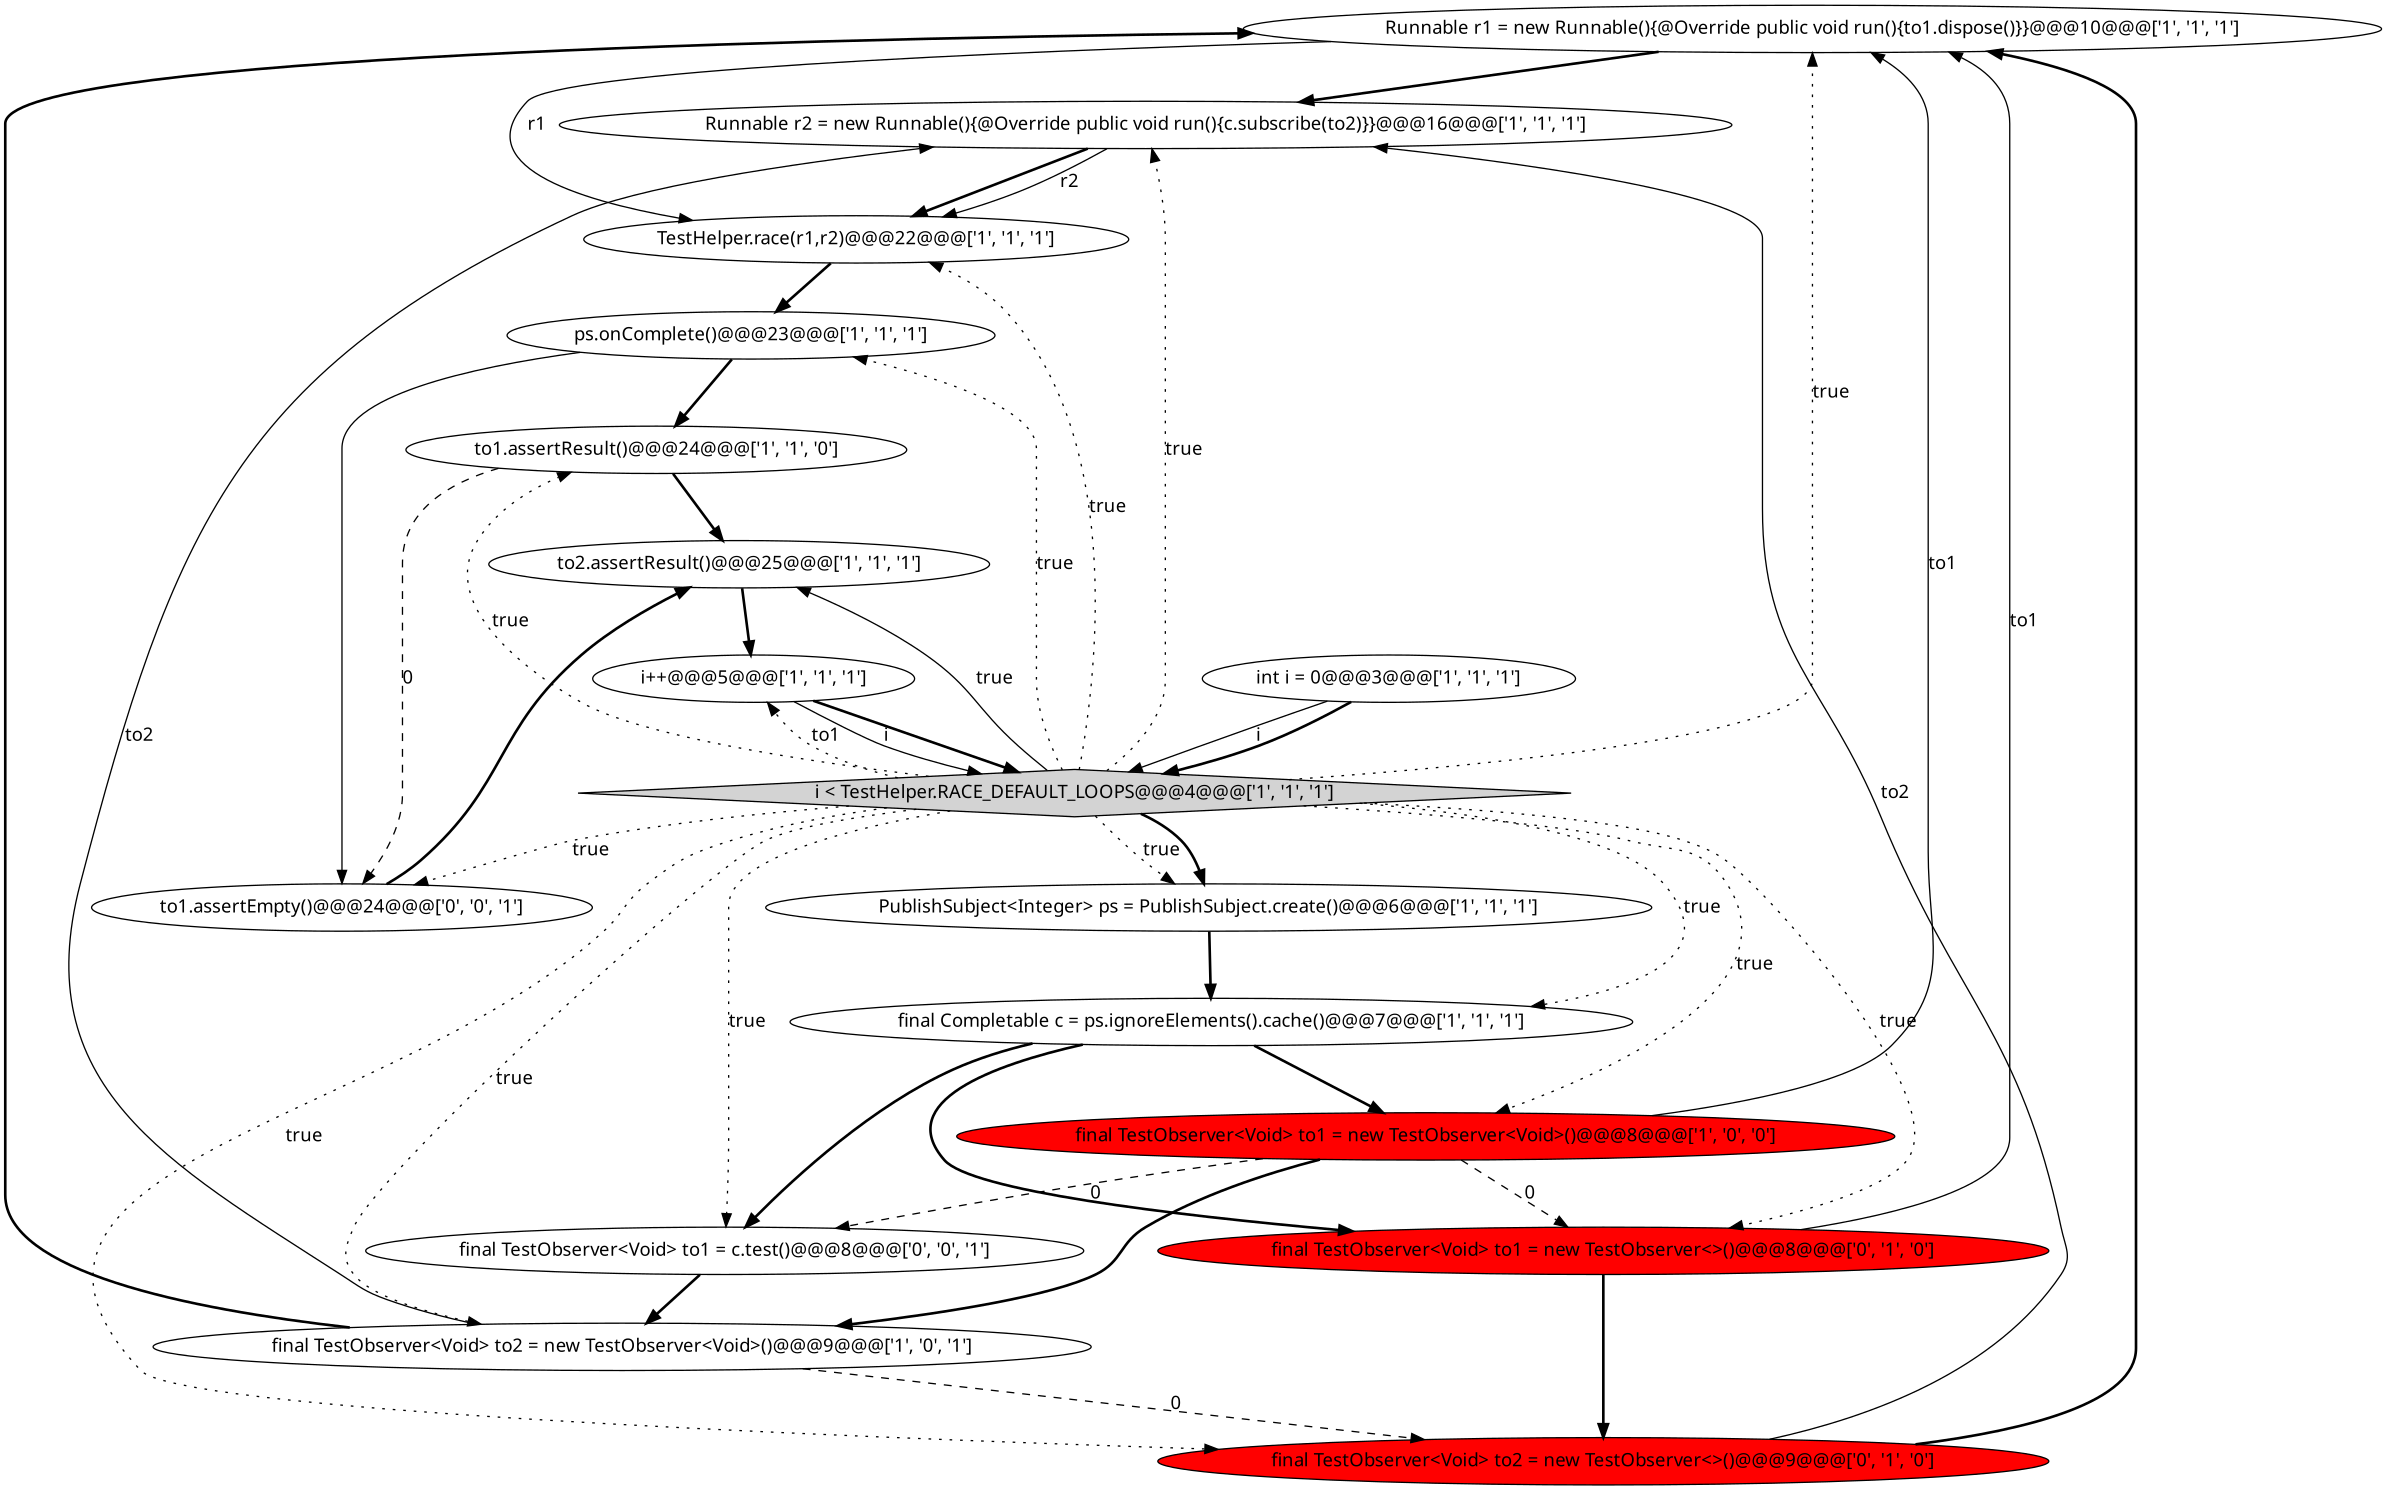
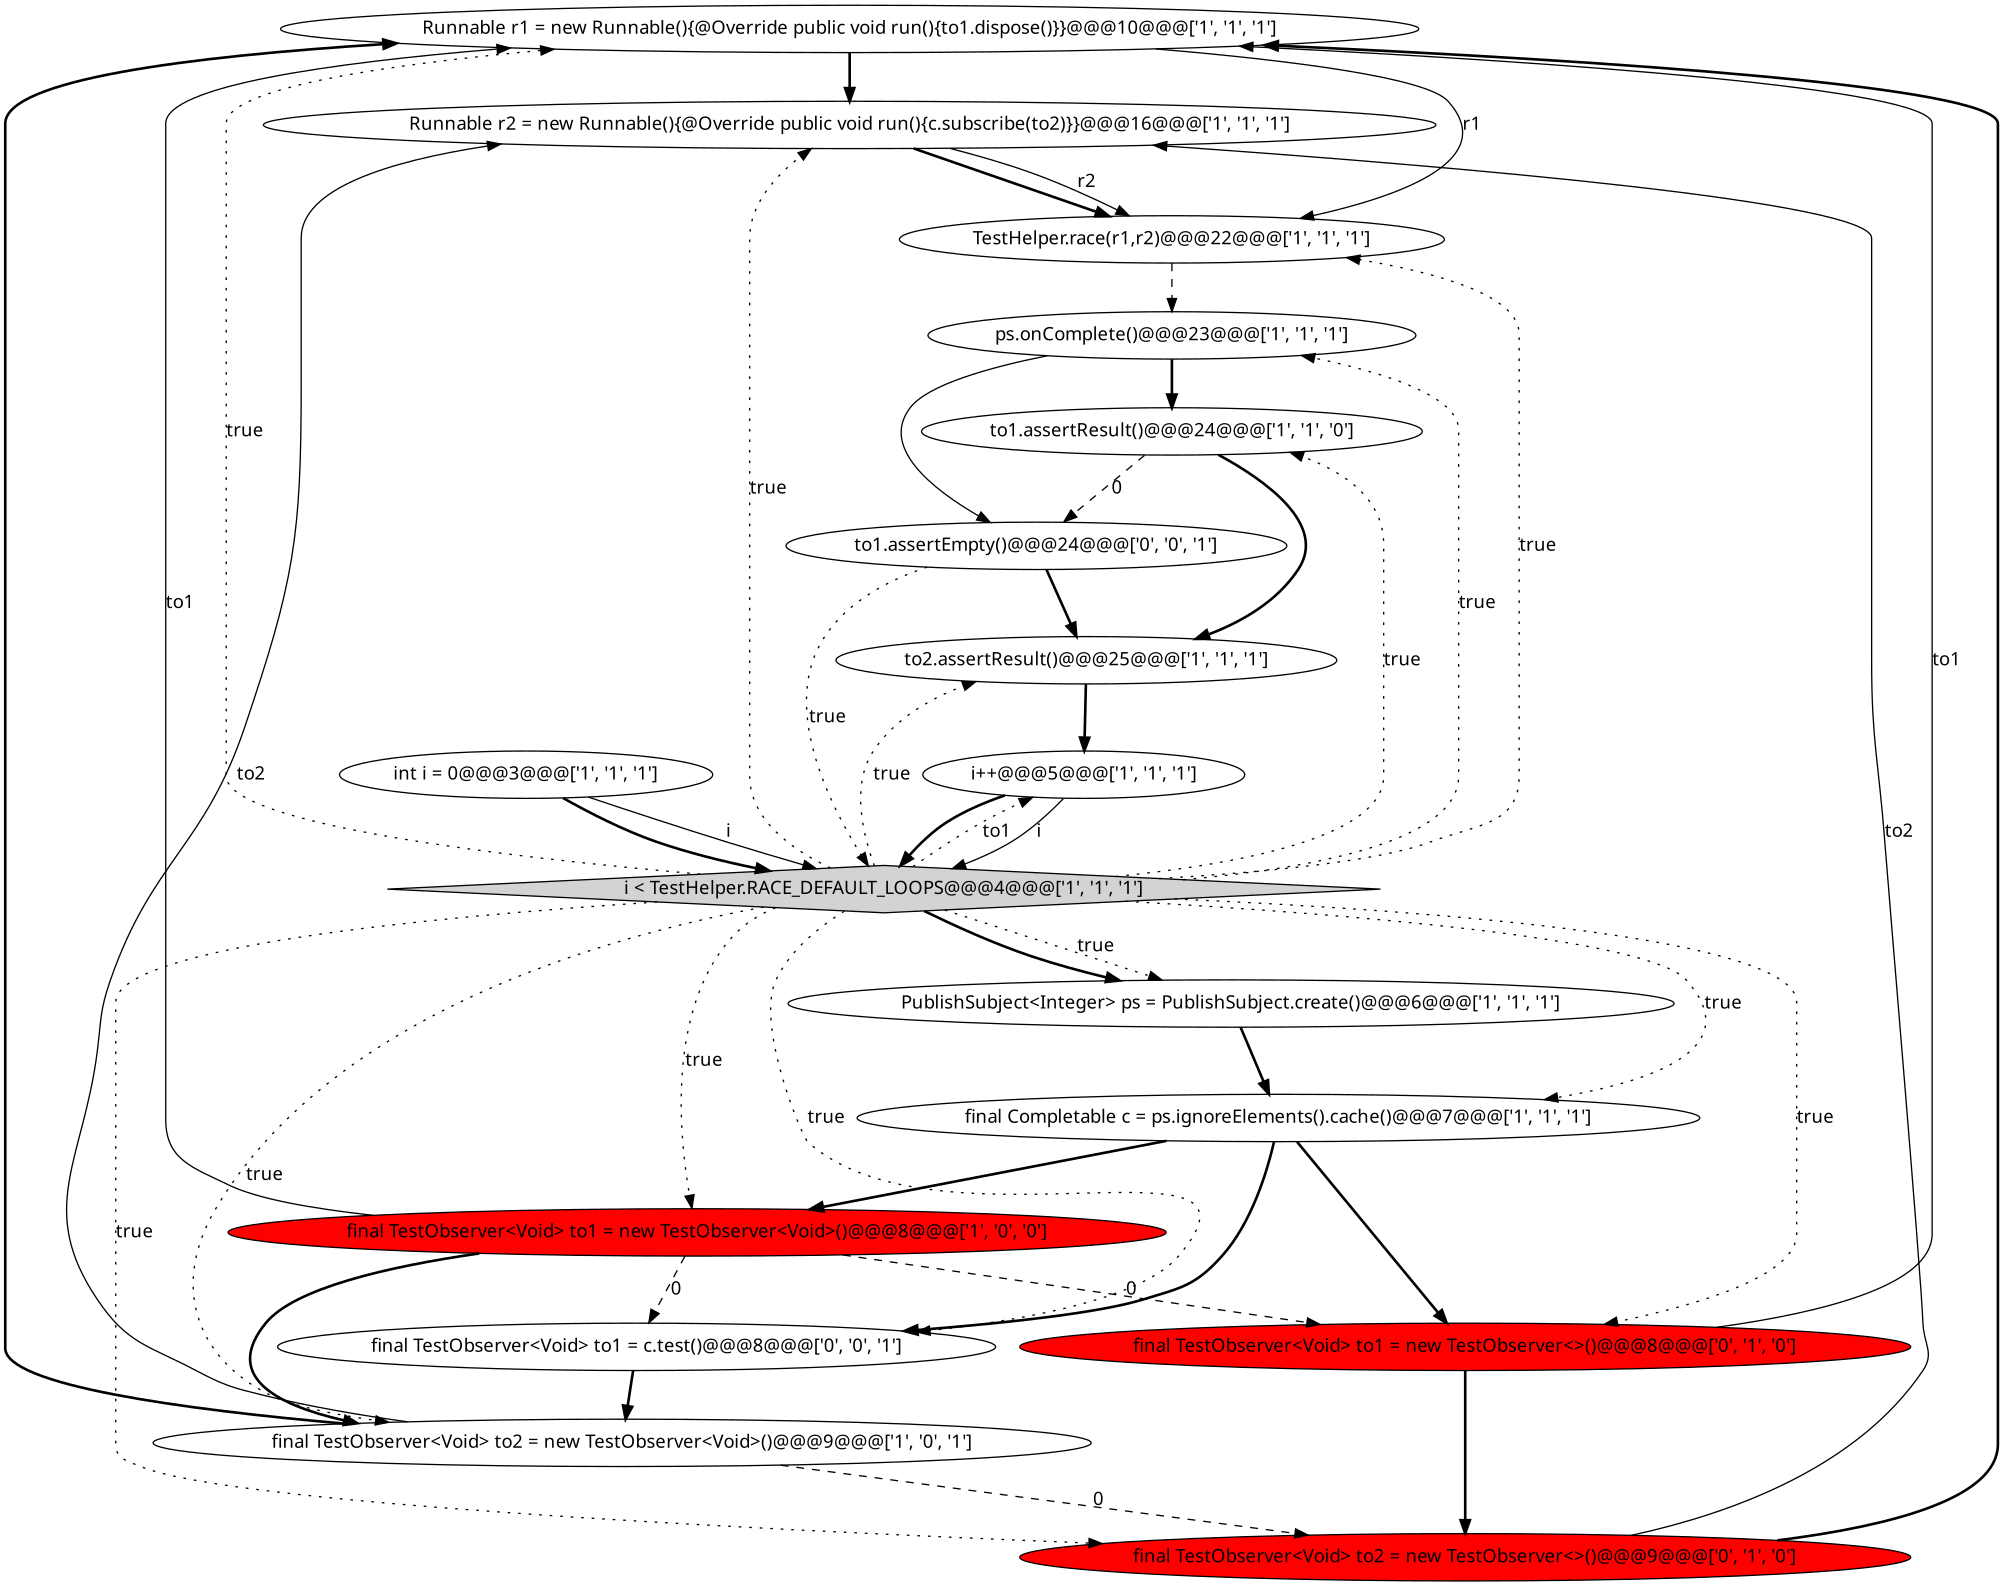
edge "TestHelper.race(r1,r2)@@@22@@@['1', '1', '1']" -> "ps.onComplete()@@@23@@@['1', '1', '1']": style bold -> dashed
edge "i < TestHelper.RACE_DEFAULT_LOOPS@@@4@@@['1', '1', '1']" -> "to2.assertResult()@@@25@@@['1', '1', '1']": style solid -> dotted
edge "i < TestHelper.RACE_DEFAULT_LOOPS@@@4@@@['1', '1', '1']" -> "to1.assertEmpty()@@@24@@@['0', '0', '1']": reversed
